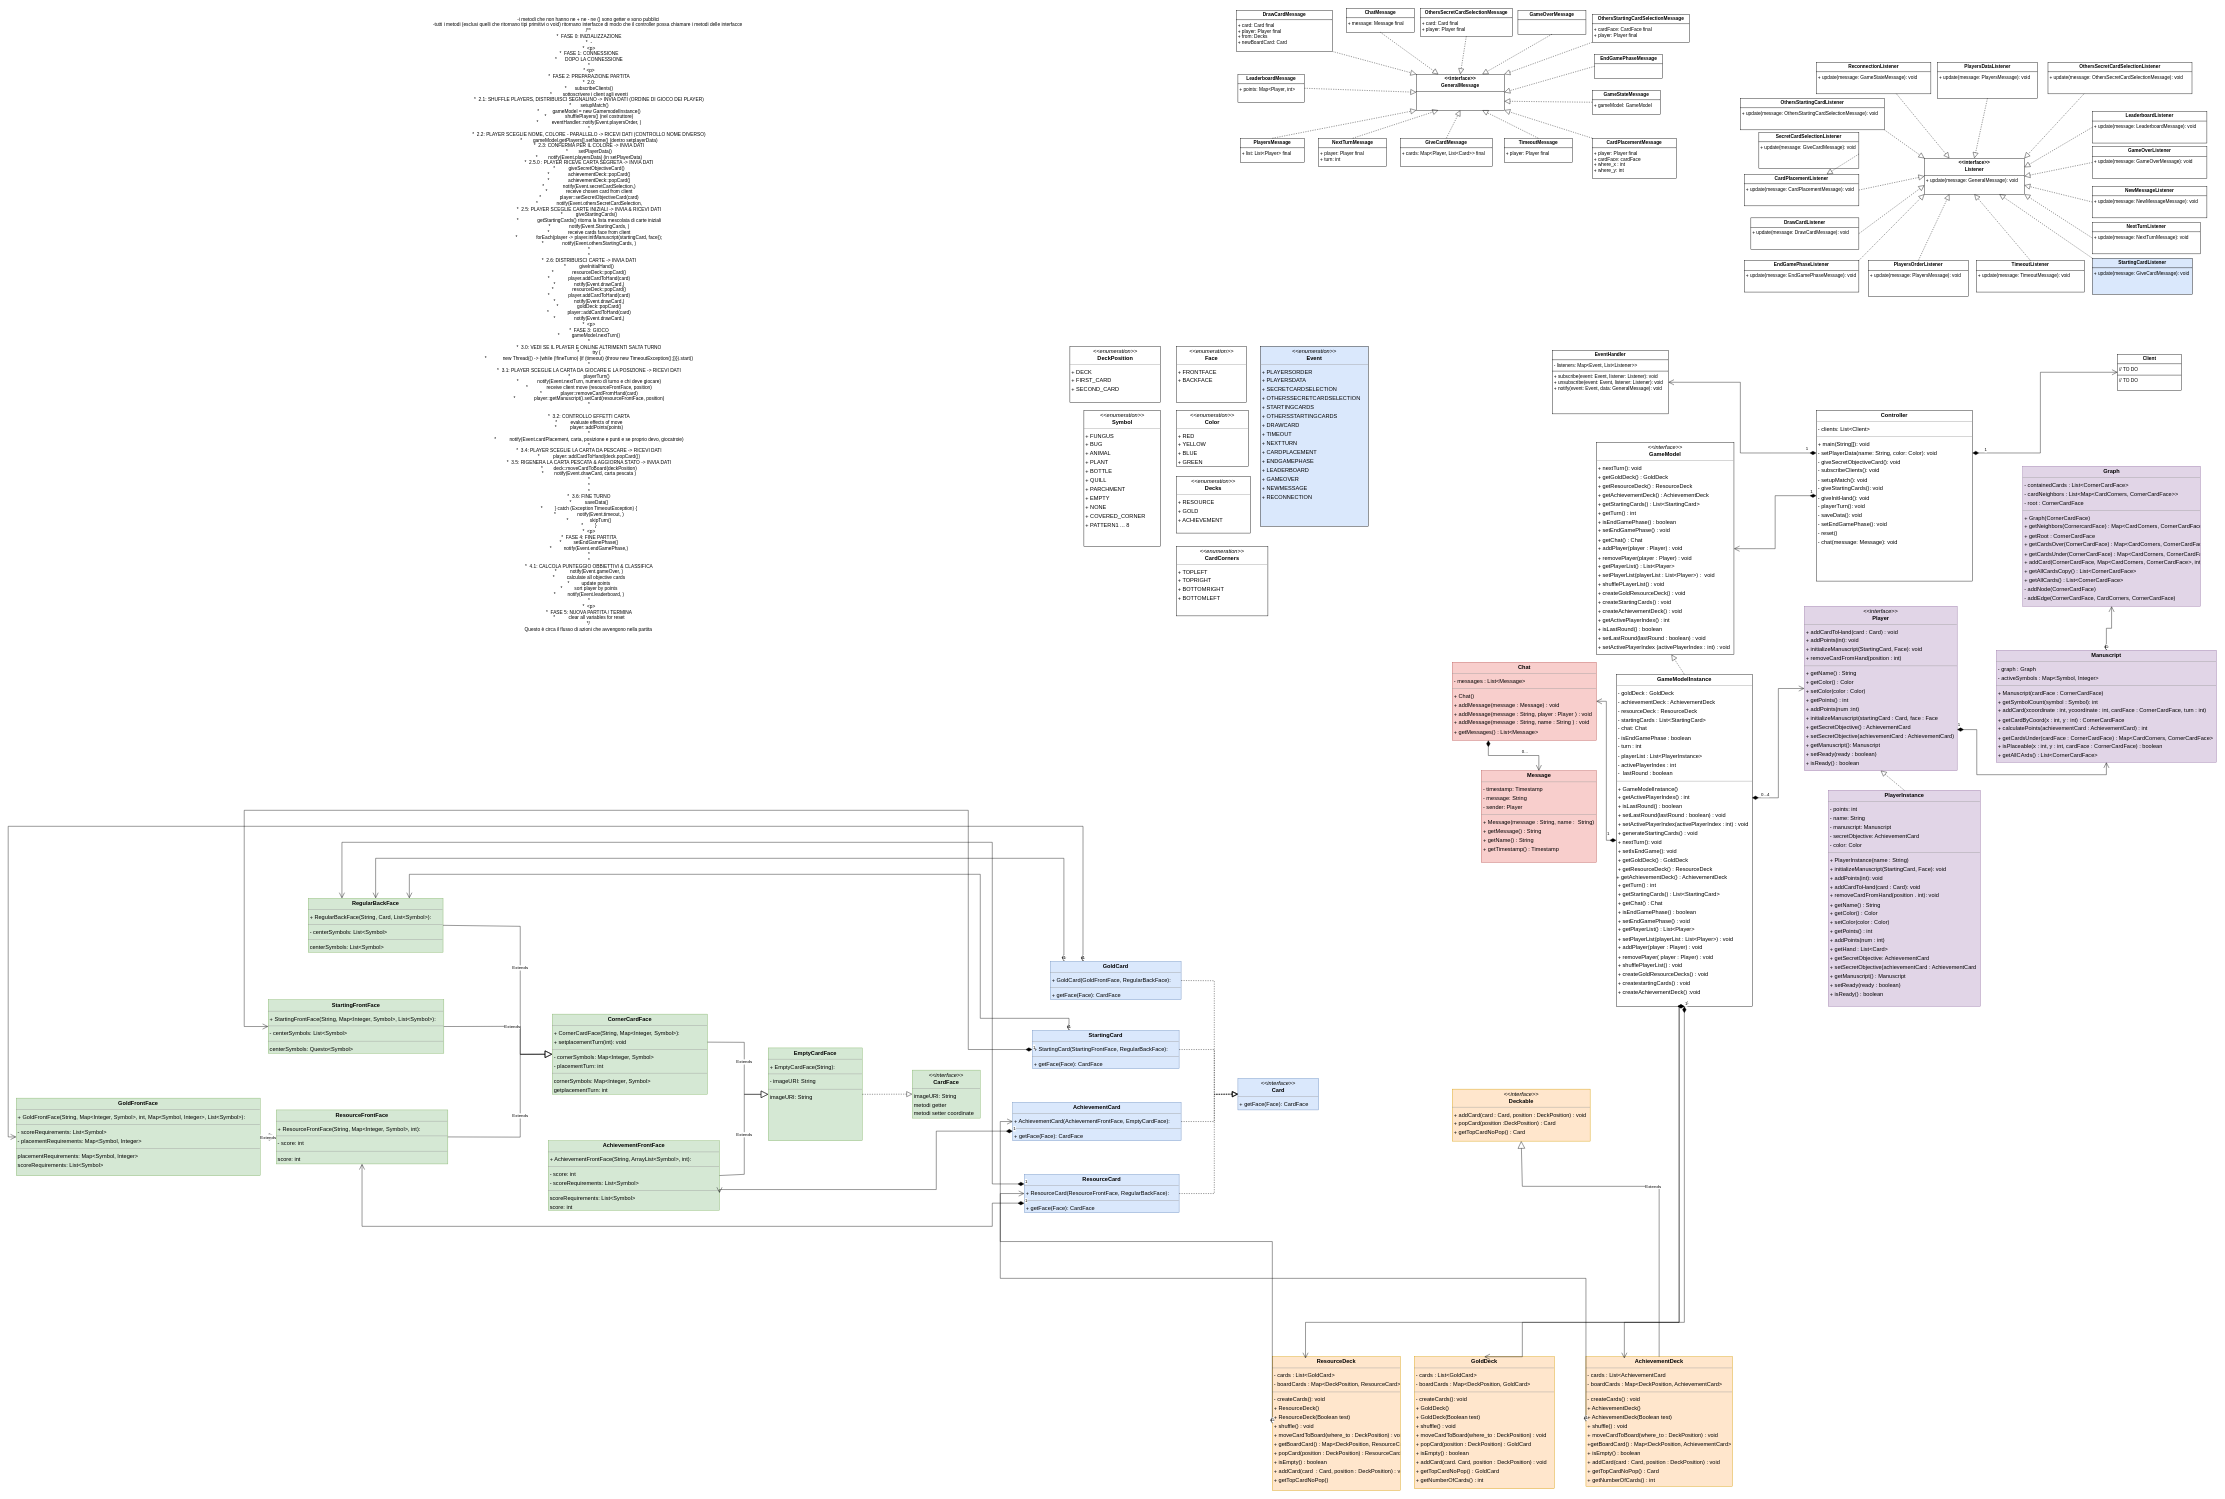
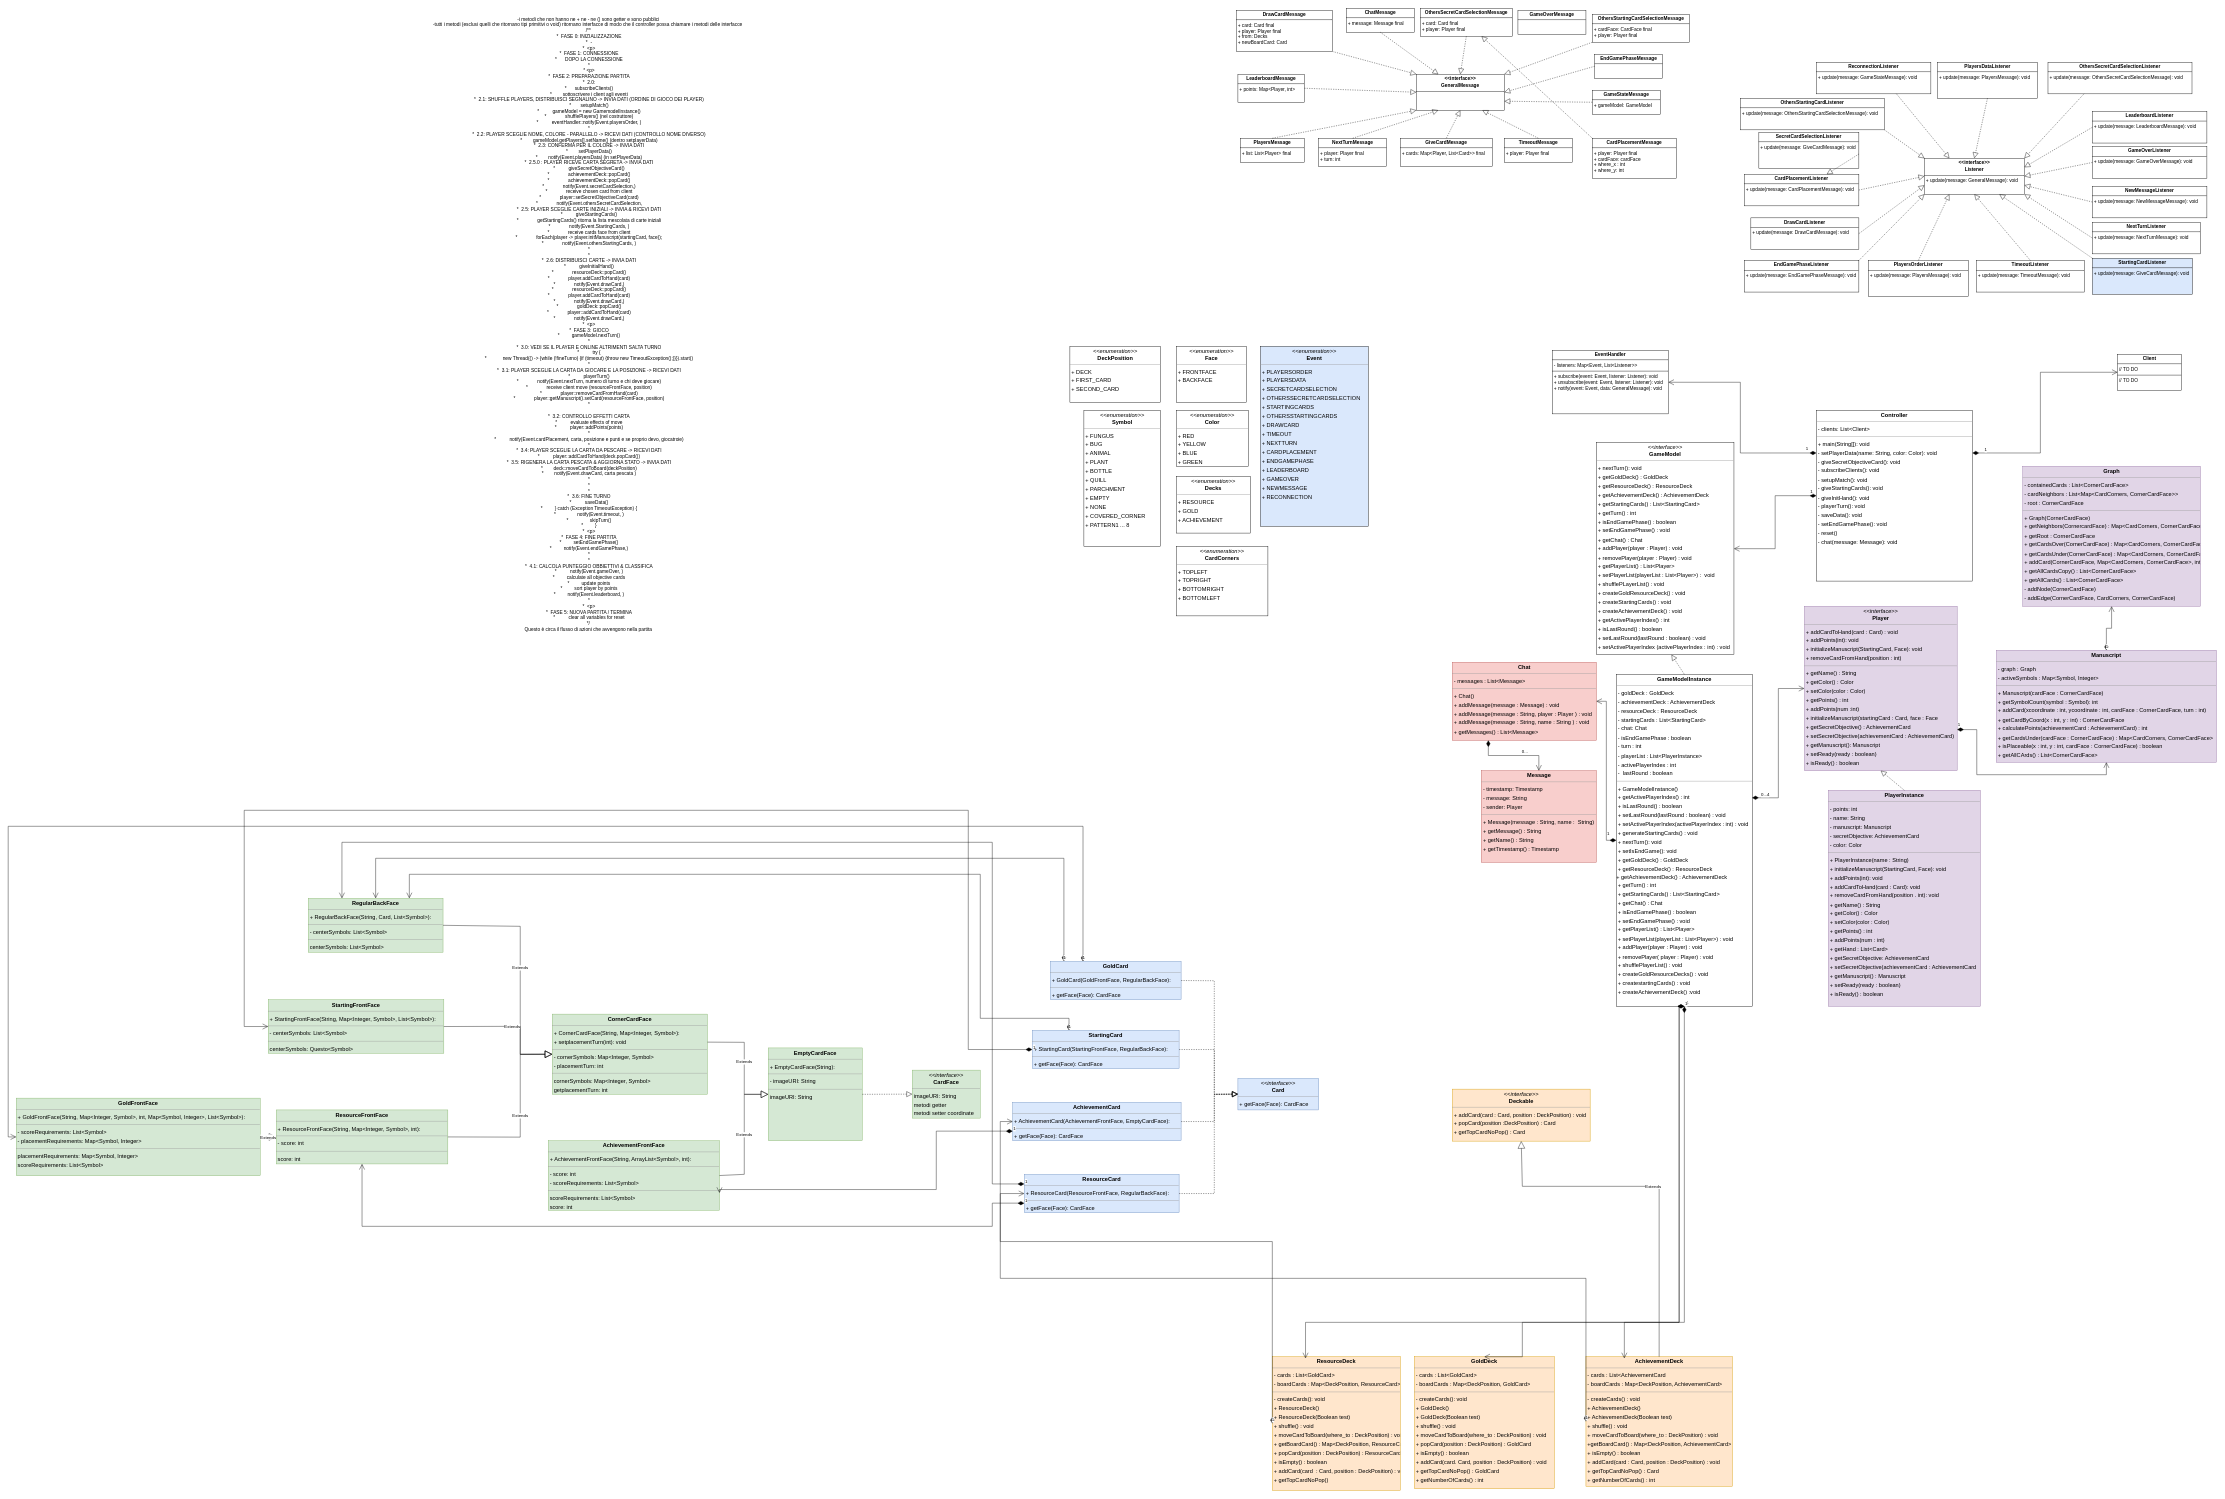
edge "GameOverMessage" -> "<<interface>> GeneralMessage": removed
edge "CardPlacementMessage + player: Player final + cardFace: cardFace + where_x : int + where_y: int" -> "<<interface>> GeneralMessage": now "CardPlacementMessage + player: Player final + cardFace: cardFace + where_x : int + where_y: int" -> "OthersSecretCardSelectionMessage + card: Card final + player: Player final"
